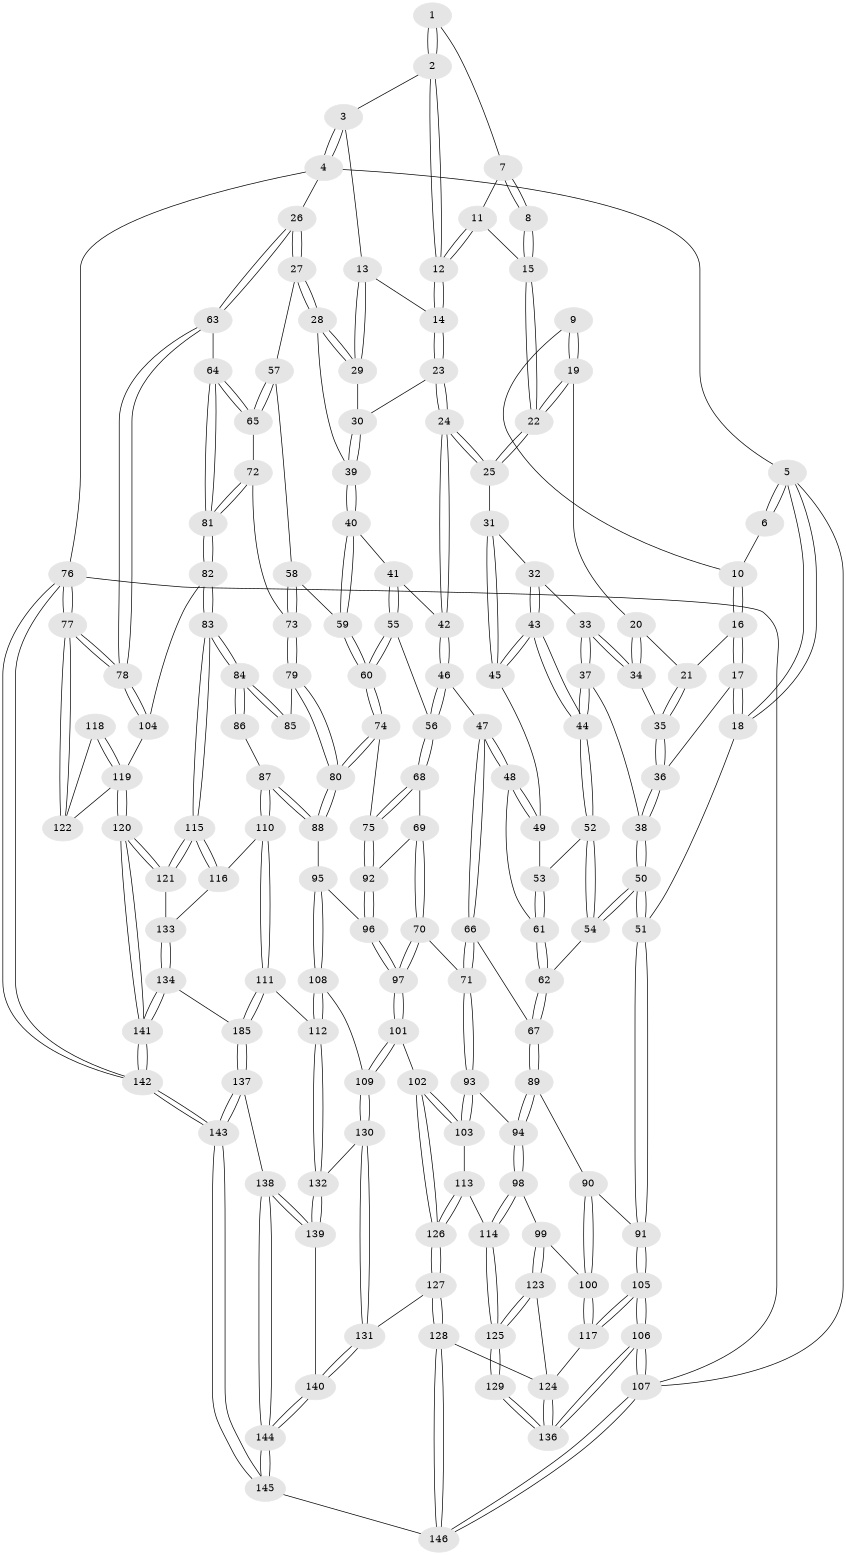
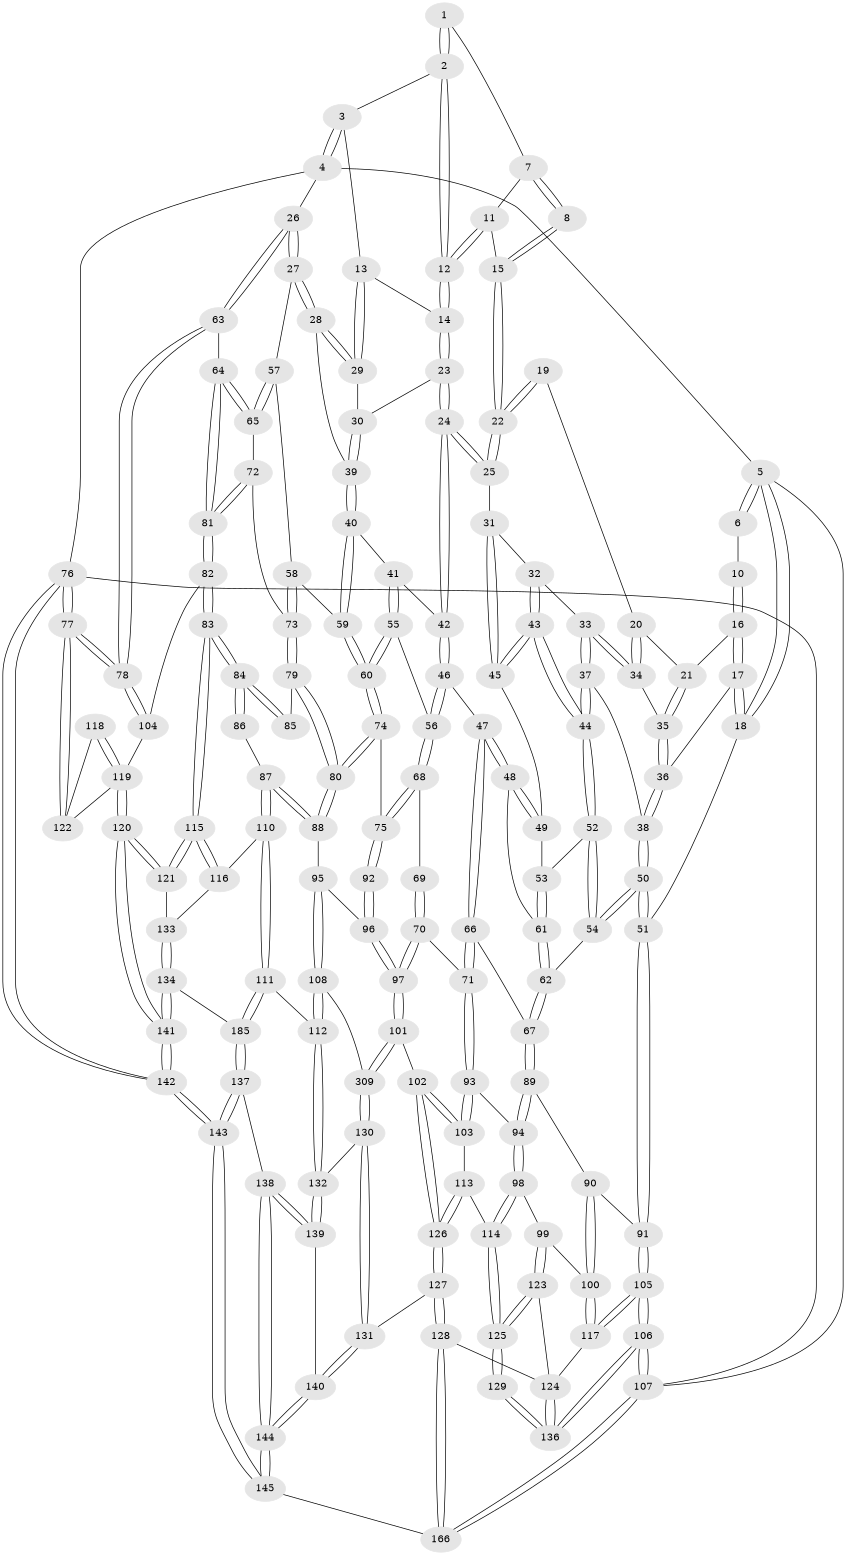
node "9": removed
edge "69" -- "92": removed
node "109": label "109" -> "309"
node "146": label "146" -> "166"
